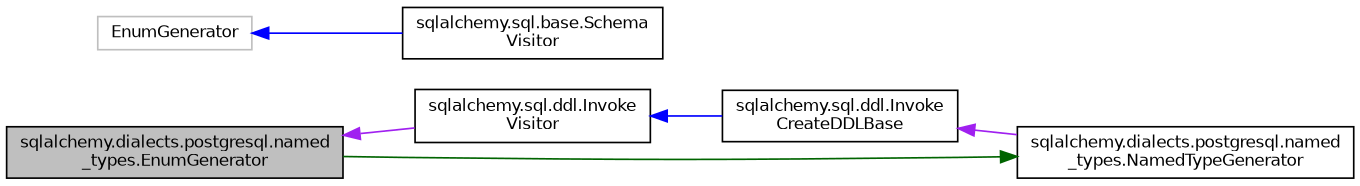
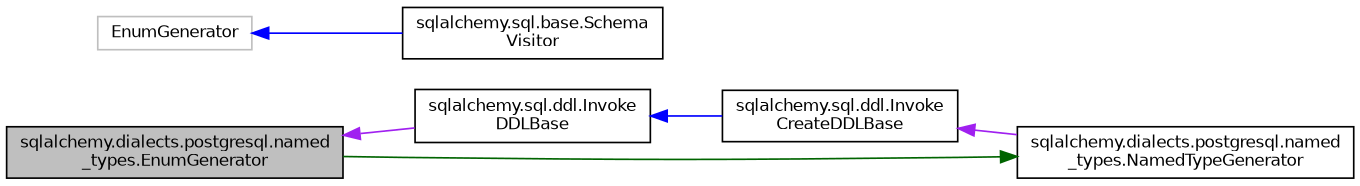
node "sqlalchemy.sql.ddl.Invoke Visitor": label "sqlalchemy.sql.ddl.Invoke Visitor" -> "sqlalchemy.sql.ddl.Invoke DDLBase"
